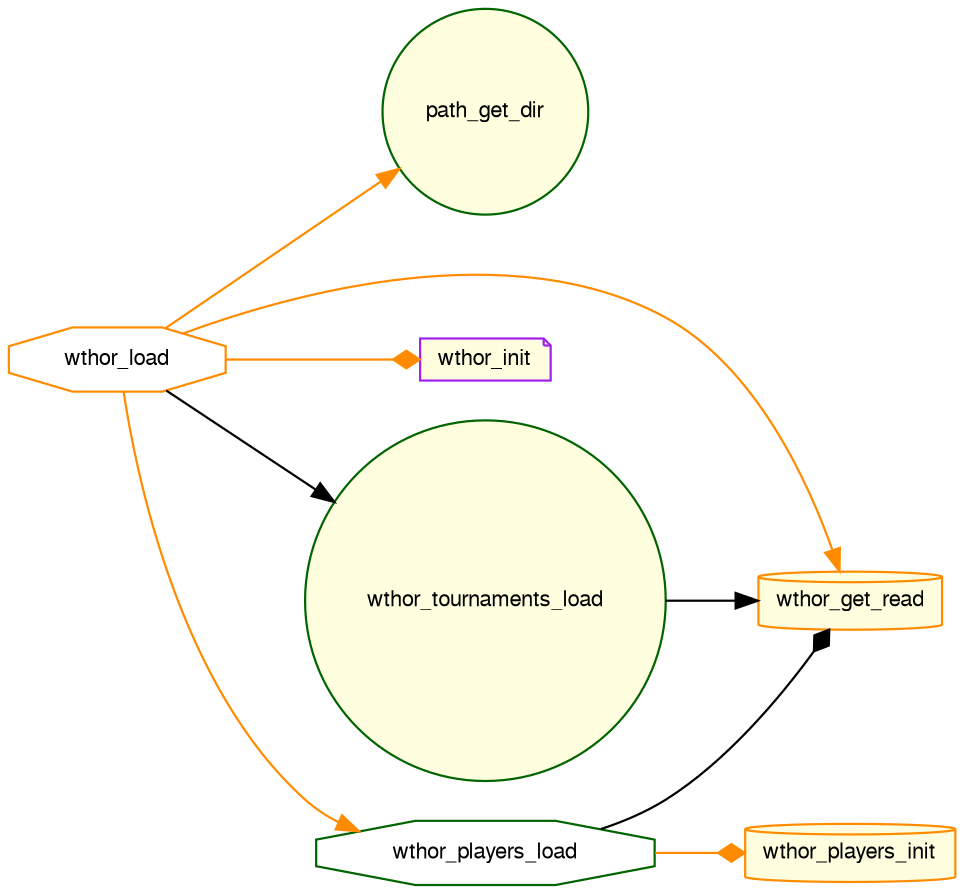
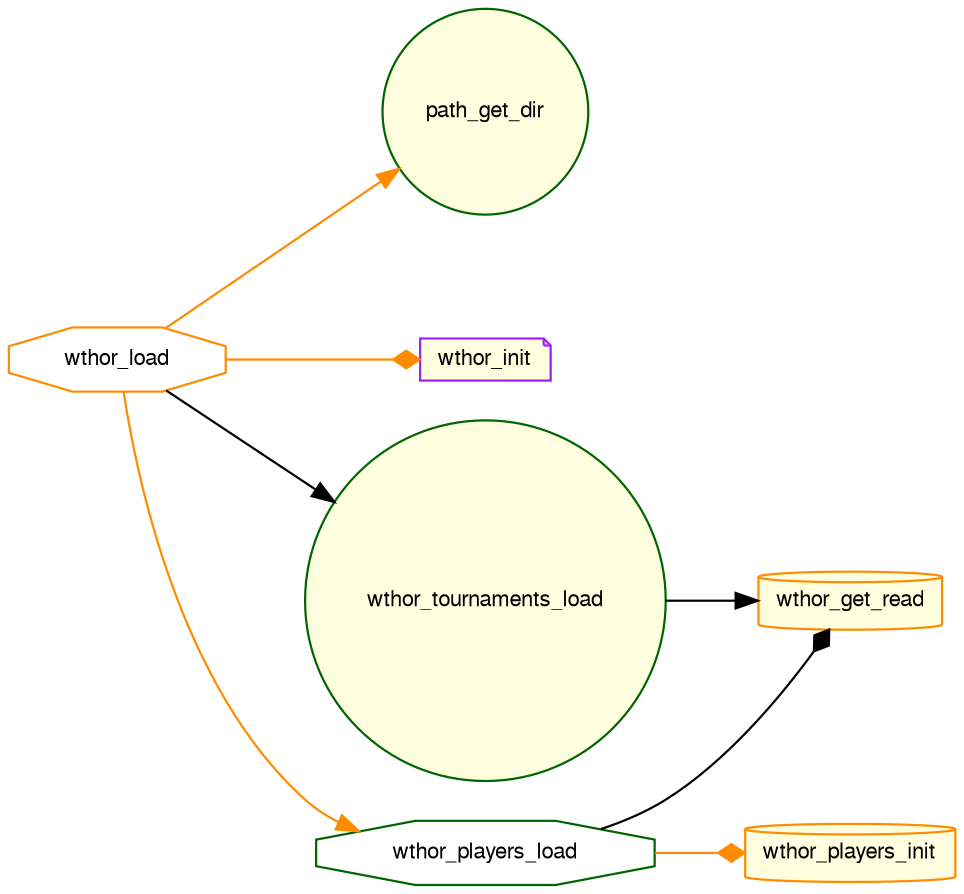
edge "wthor_load" -> "wthor_get_read": removed
